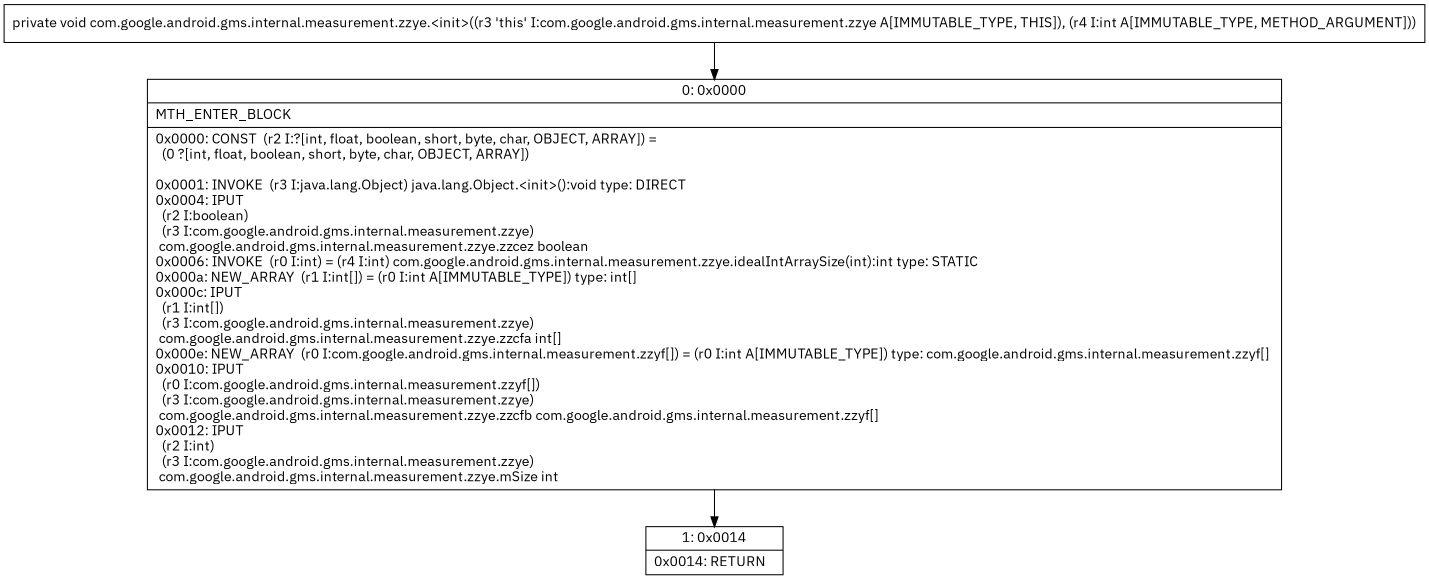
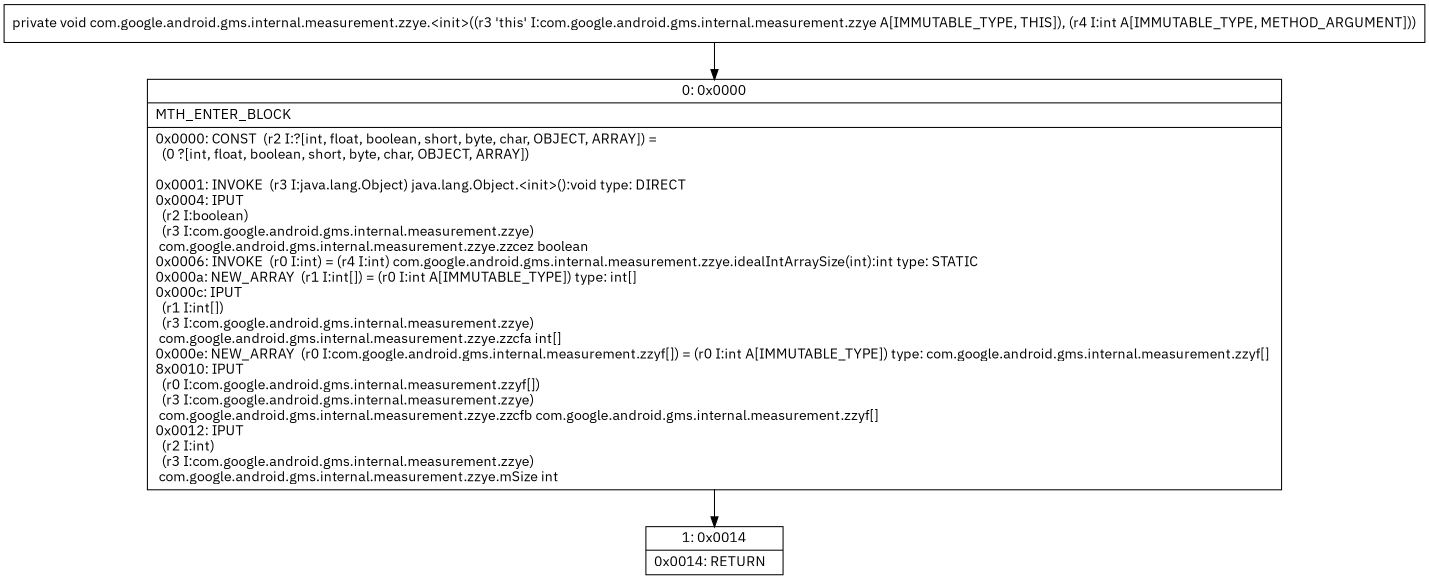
node "0: 0x0000": text "0x0010: IPUT" -> "8x0010: IPUT"
